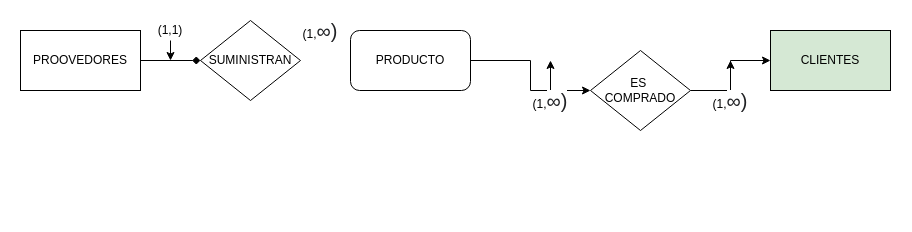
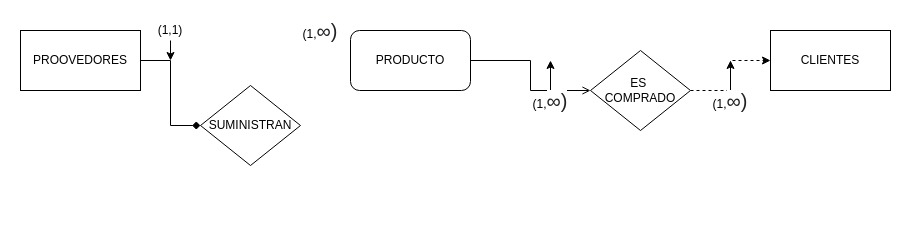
node "SUMINISTRAN": moved (251, 61) -> (251, 126)
node "CLIENTES": fillcolor #d5e8d4 -> #ffffff
edge "PRODUCTO" -> "ES COMPRADO": arrowhead classic -> open
edge "ES COMPRADO" -> "CLIENTES": style solid -> dashed
